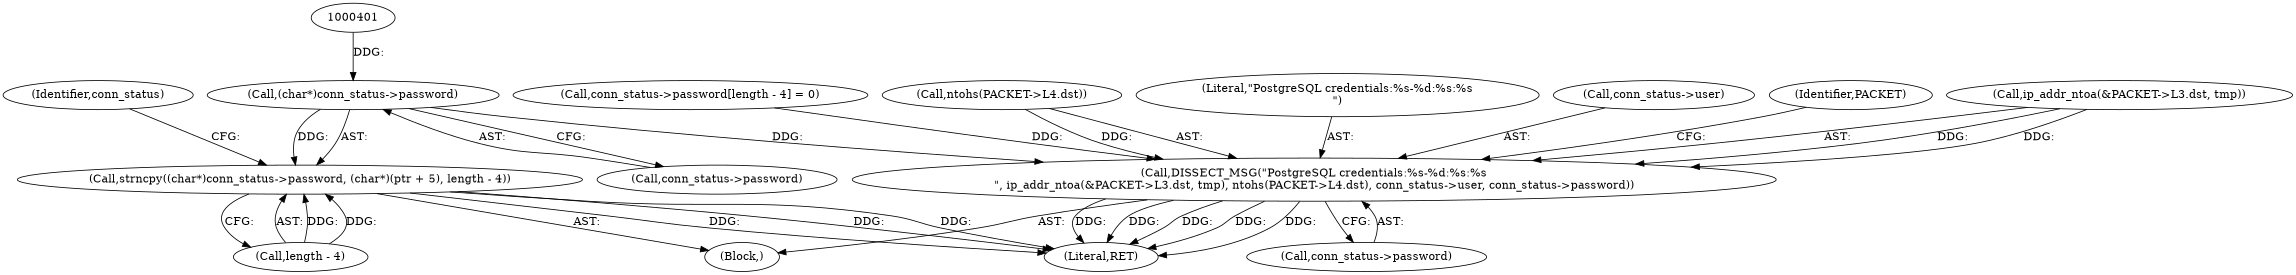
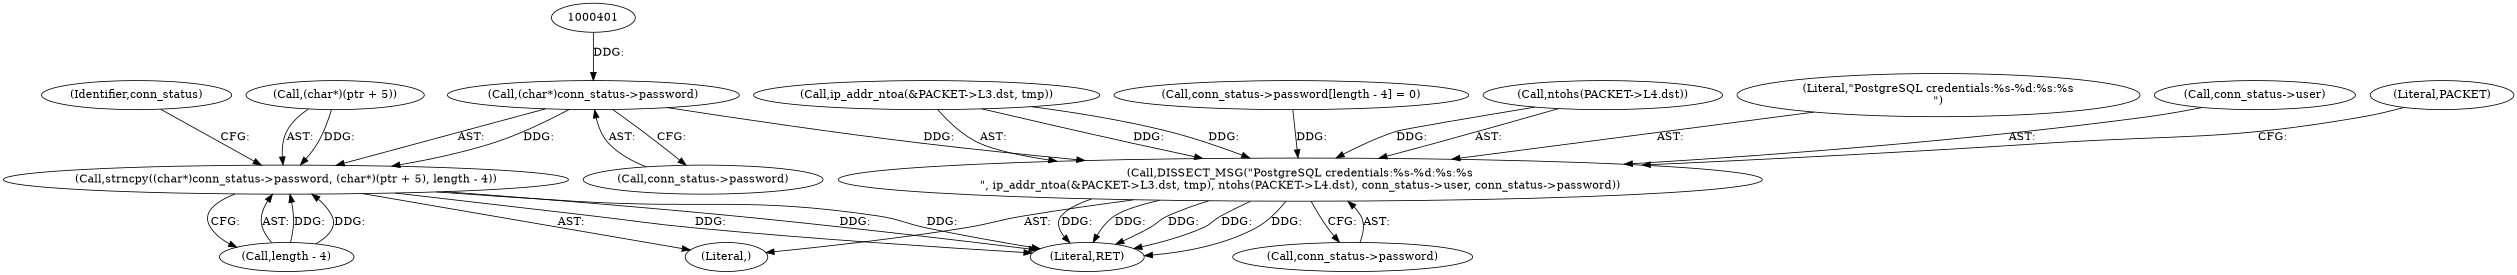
node "(Call,(char*)(ptr + 5))": added
node "(Identifier,PACKET)": label "(Identifier,PACKET)" -> "(Literal,PACKET)"
node "(Block,)": label "(Block,)" -> "(Literal,)"
